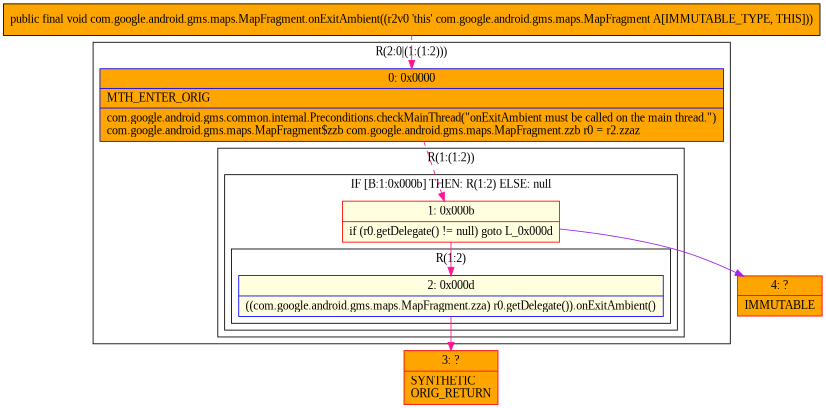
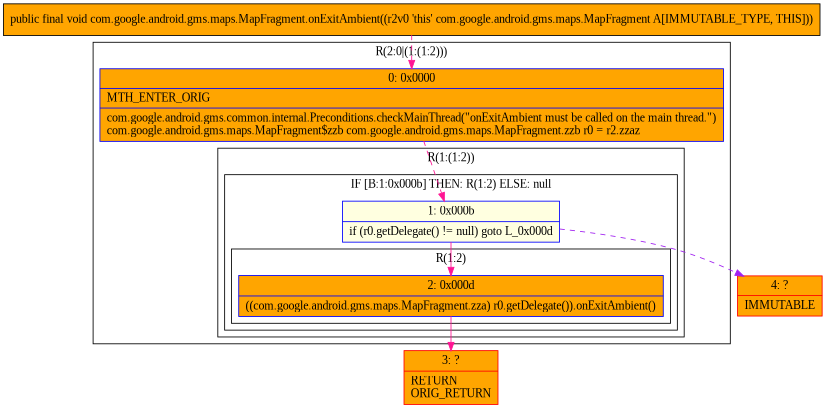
node "1: 0x000b": color red -> blue
edge "1: 0x000b" -> "4: ?": style solid -> dashed
node "2: 0x000d": fillcolor lightyellow -> orange
node "3: ?": text "SYNTHETIC" -> "RETURN"
